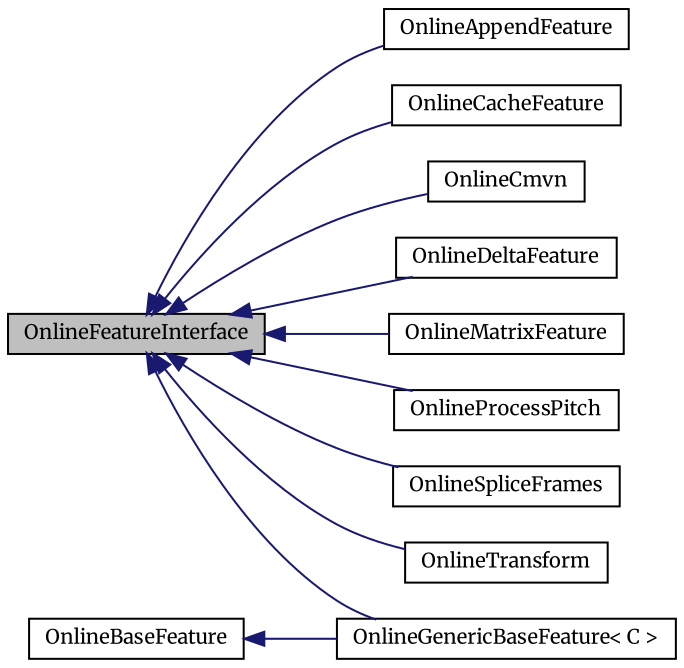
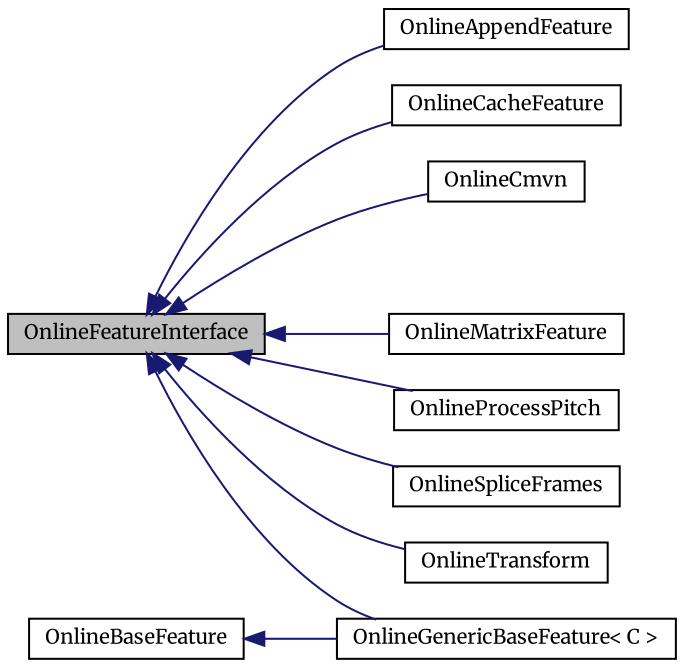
node "OnlineDeltaFeature": removed
